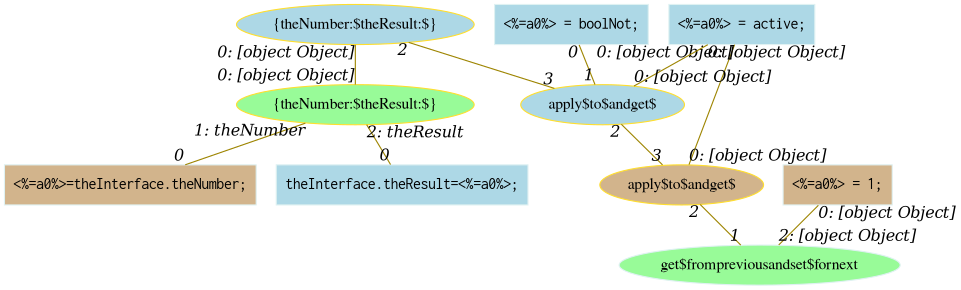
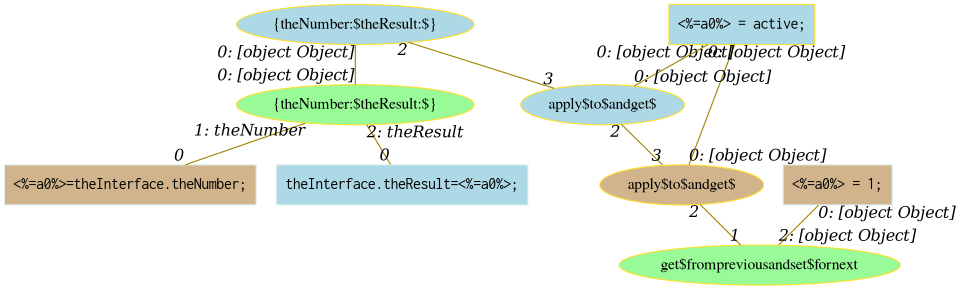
node "<%=a0%> = boolNot;": removed
node "<%=a0%> = active;": color #dff1f2 -> #ffde2f
node "get$frompreviousandset$fornext": color #dff1f2 -> #ffde2f
